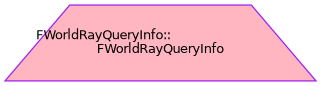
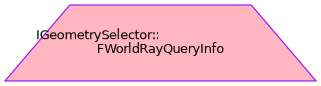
node "FWorldRayQueryInfo:: FWorldRayQueryInfo": label "FWorldRayQueryInfo:: FWorldRayQueryInfo" -> "IGeometrySelector:: FWorldRayQueryInfo"
